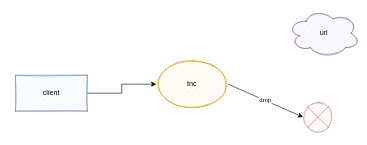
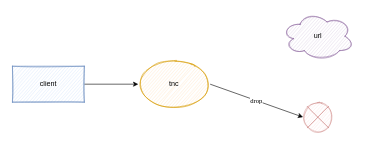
node "url": moved (324, 33) -> (318, 36)
node "tnc": moved (192, 84) -> (174, 84)
node "client": moved (51, 93) -> (48, 84)
